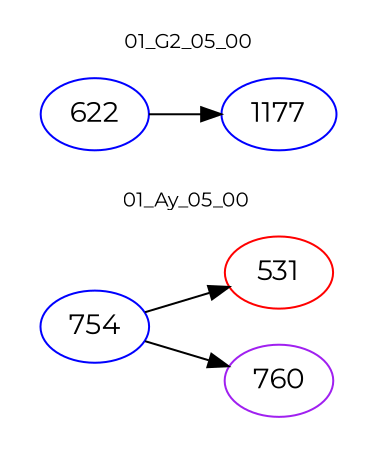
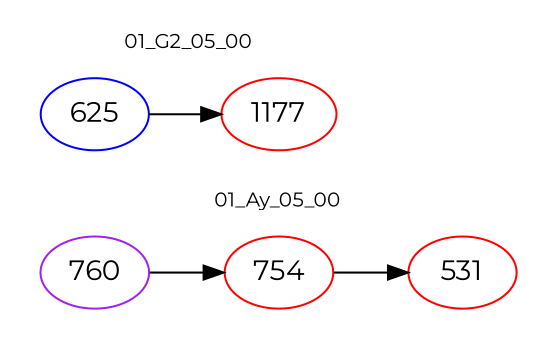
node "622": label "622" -> "625"
node "1177": color blue -> red
node "754": color blue -> red
edge "754" -> "760": reversed
